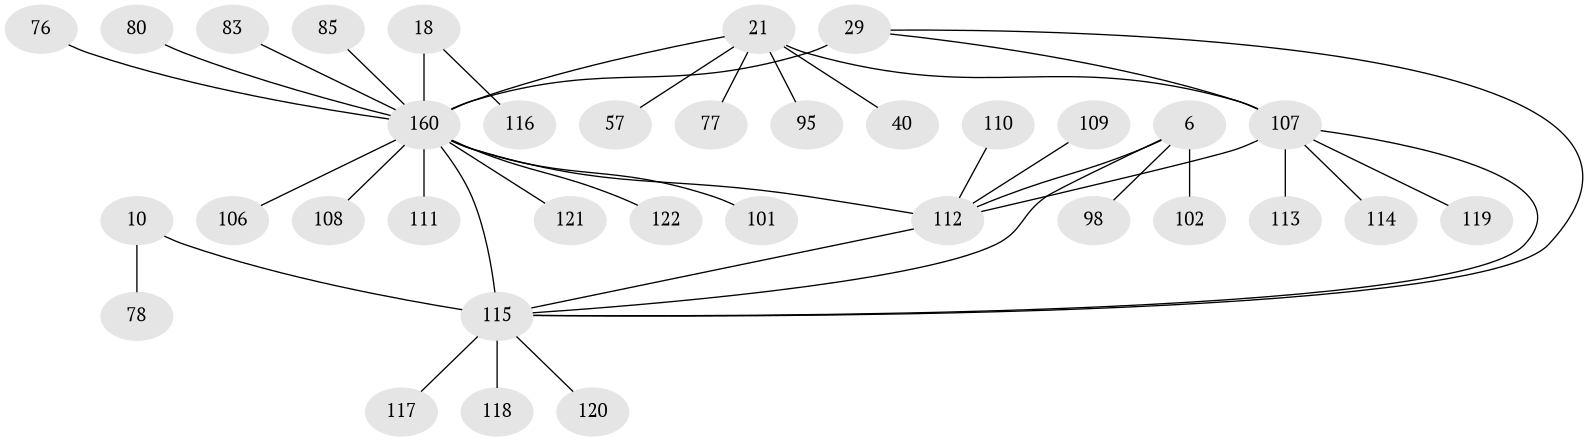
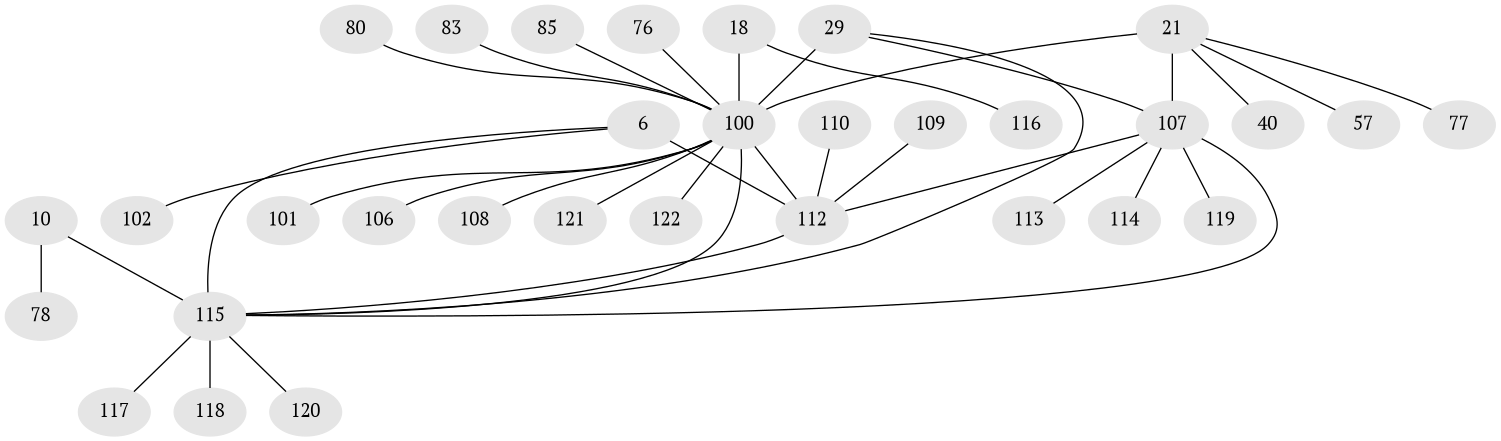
node "160": label "160" -> "100"
node "95": removed
node "111": removed
node "98": removed
